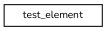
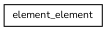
node "test_element": label "test_element" -> "element_element"
